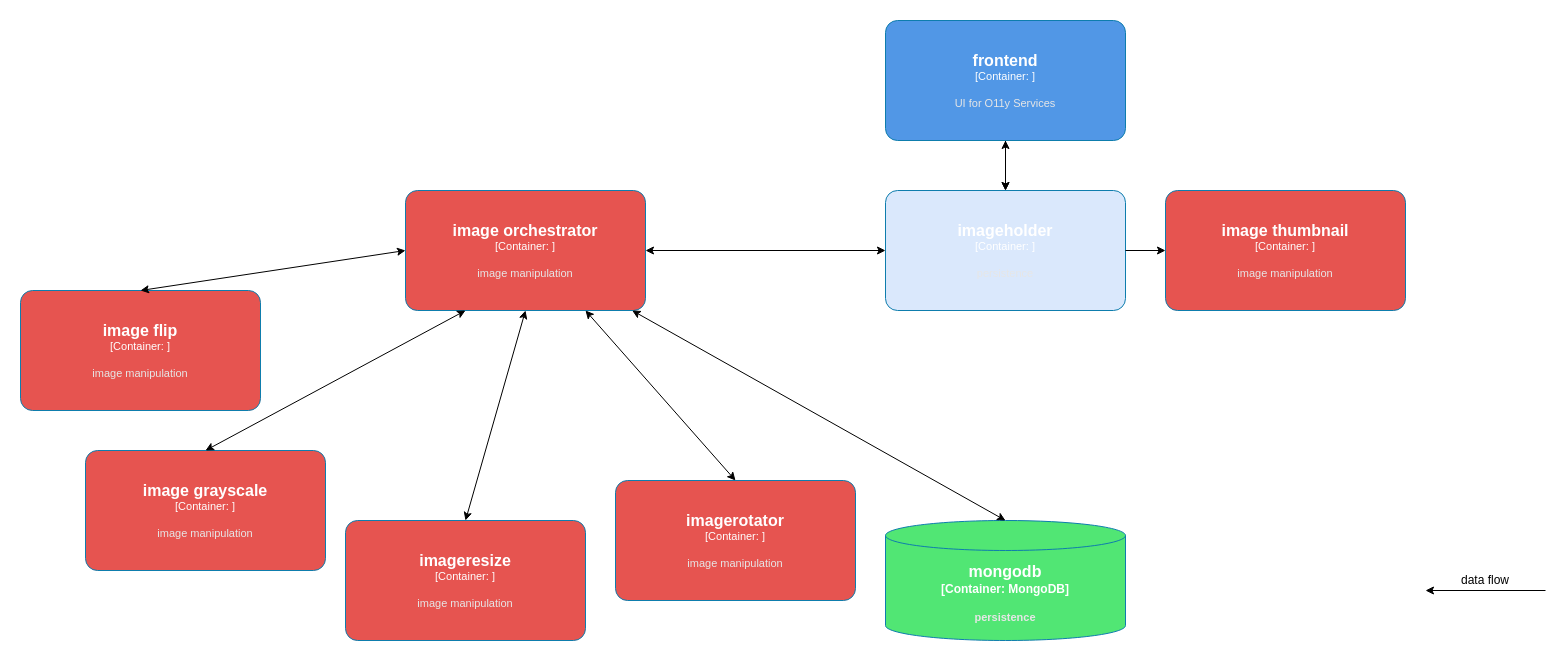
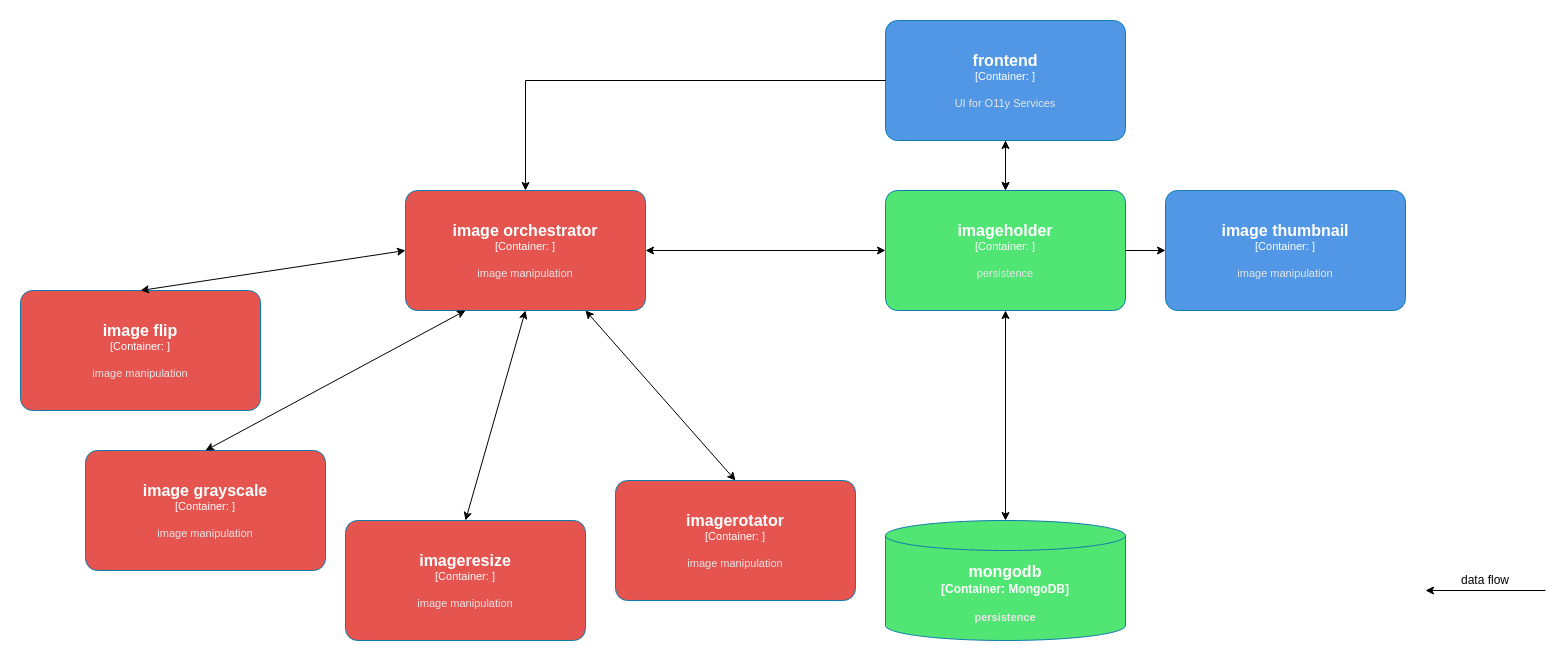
edge "frontend [Container: ] UI for O11y Services" -> "image orchestrator [Container: ] image manipulation": added
node "imageholder [Container: ] persistence": fillcolor #dae8fc -> #51e674
node "image thumbnail [Container: ] image manipulation": fillcolor #e65450 -> #5197e6
edge "image orchestrator [Container: ] image manipulation" -- "mongodb [Container: MongoDB] persistence": now "imageholder [Container: ] persistence" -- "mongodb [Container: MongoDB] persistence"
